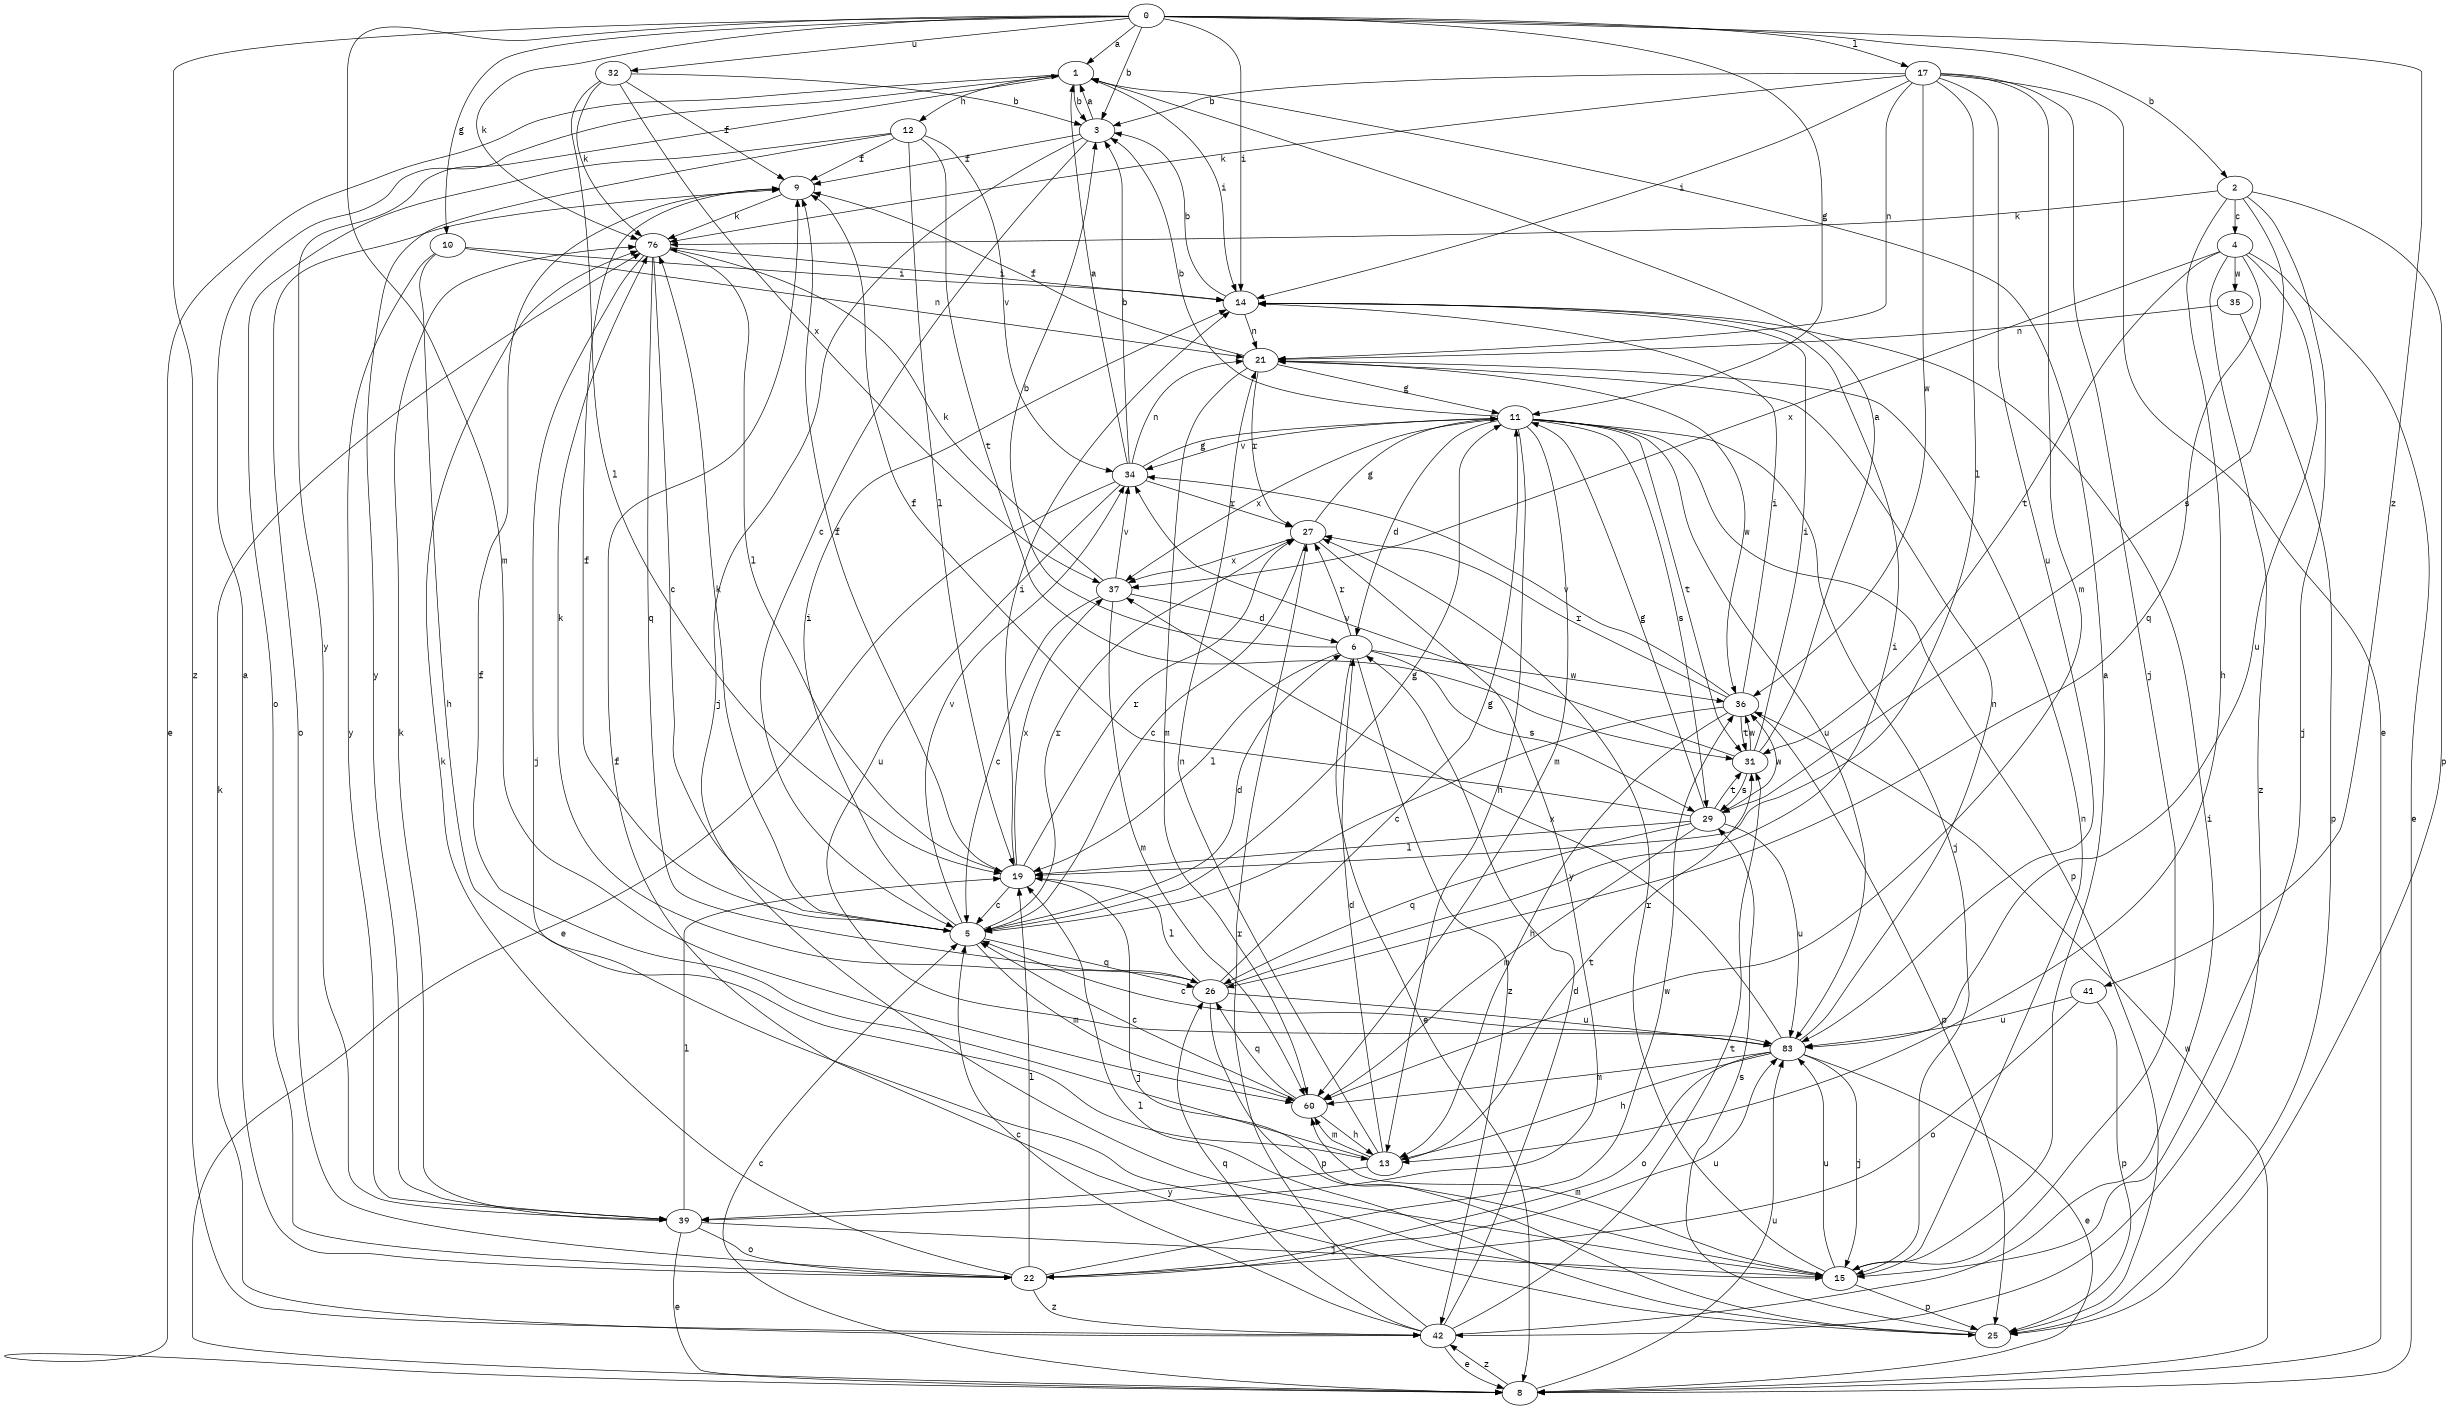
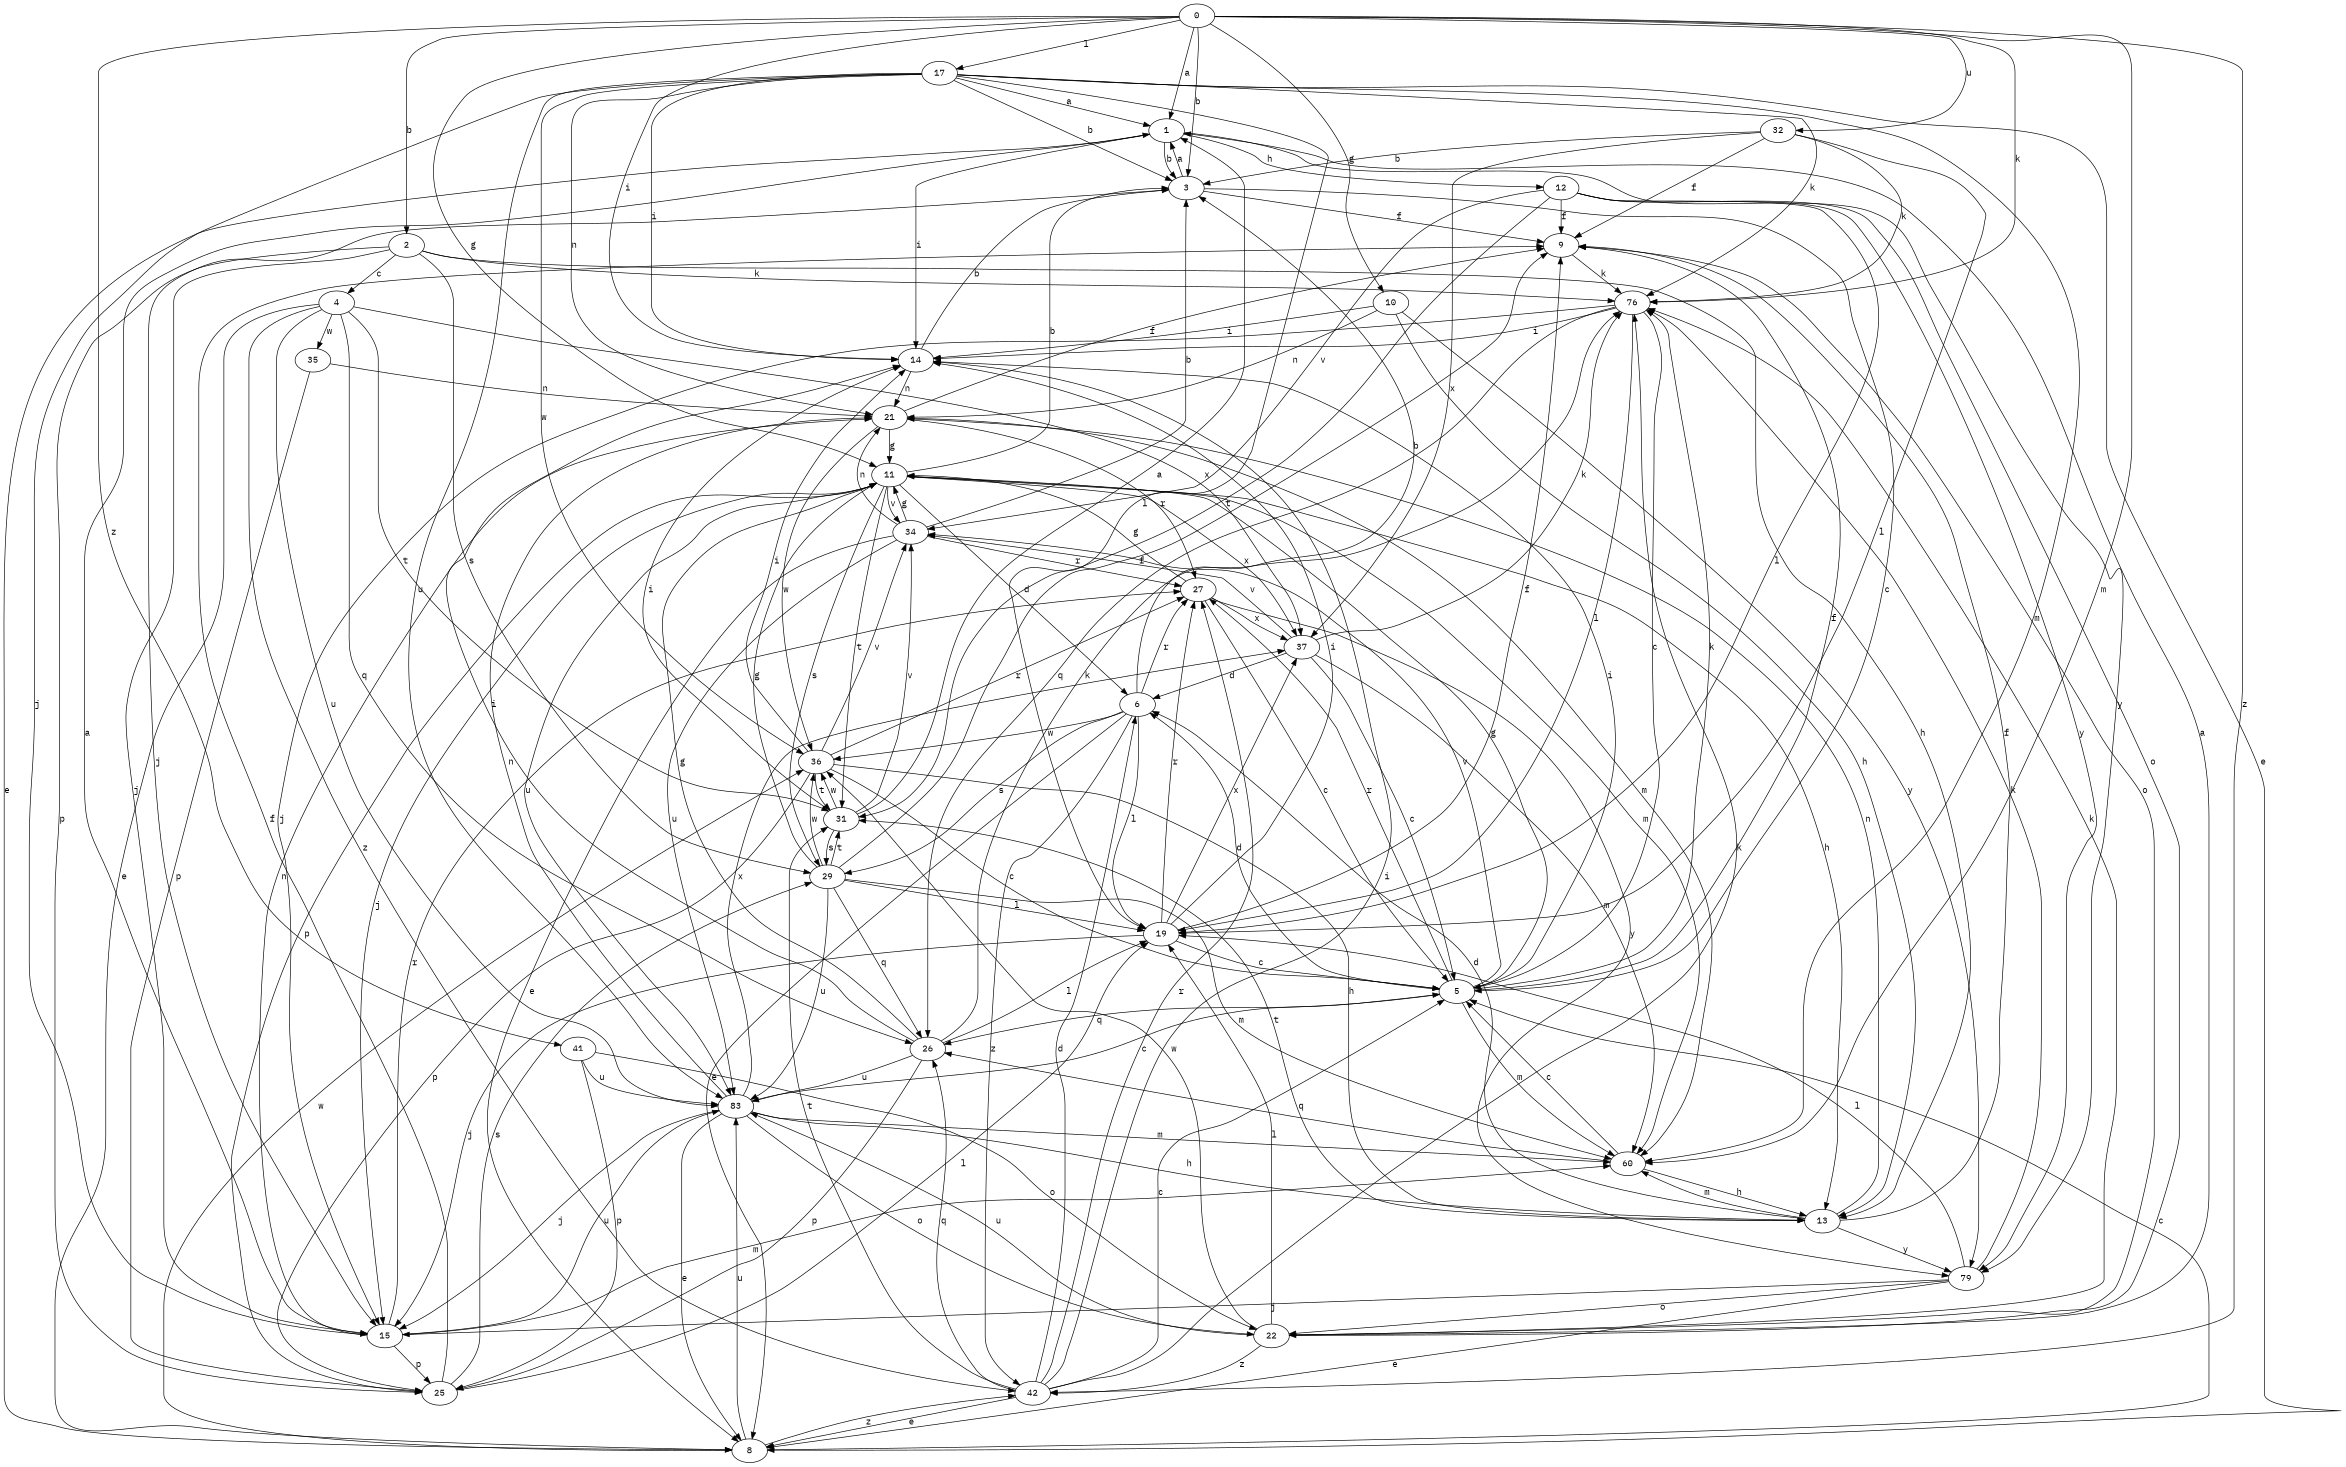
edge "34" -> "1": now "17" -> "1"
node "39": label "39" -> "79"
